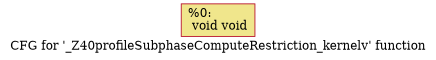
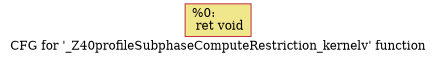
node "%0:": text "void void" -> "ret void"
